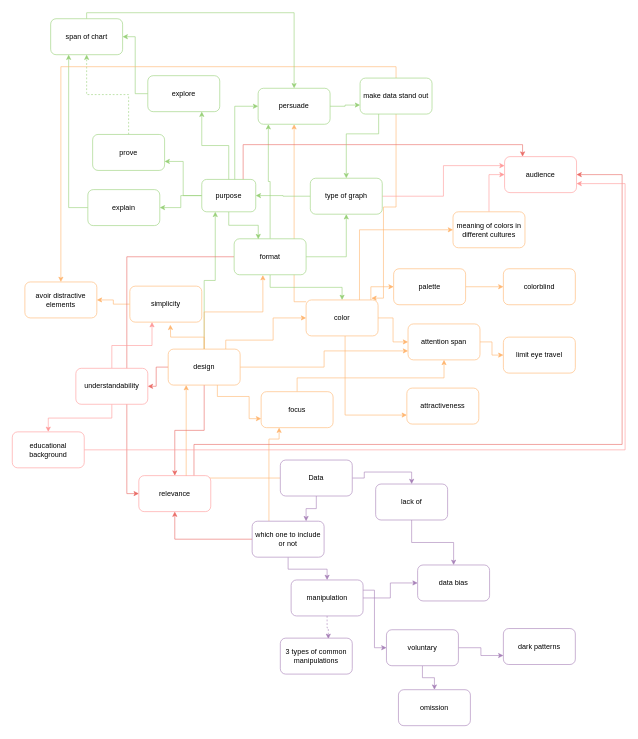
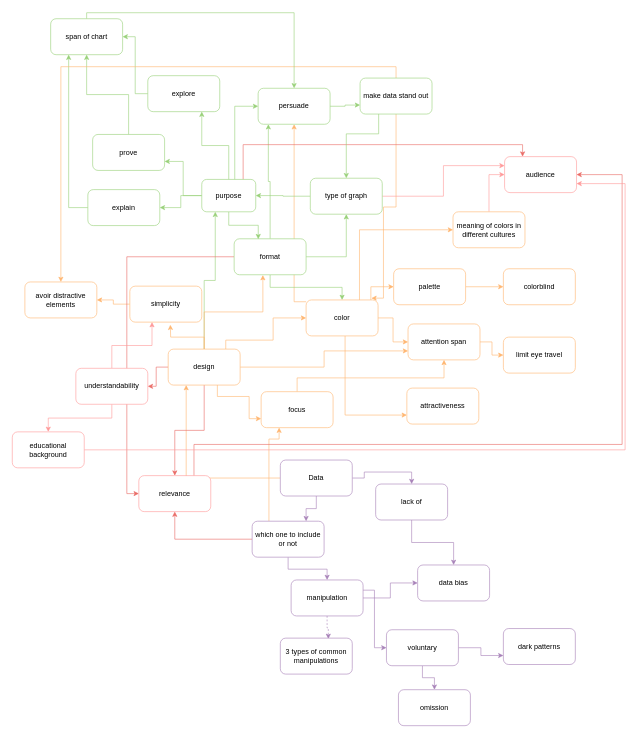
edge "prove" -> "span of chart": style dashed -> solid
